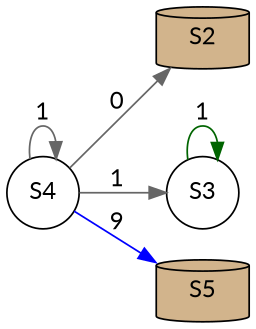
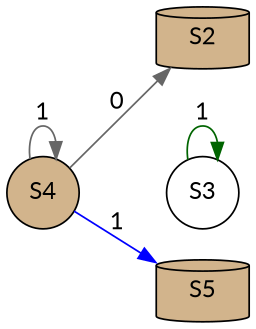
node "S4": fillcolor white -> tan
edge "S4" -> "S3": removed, label "1"
edge "S4" -> "S5": label "9" -> "1"
